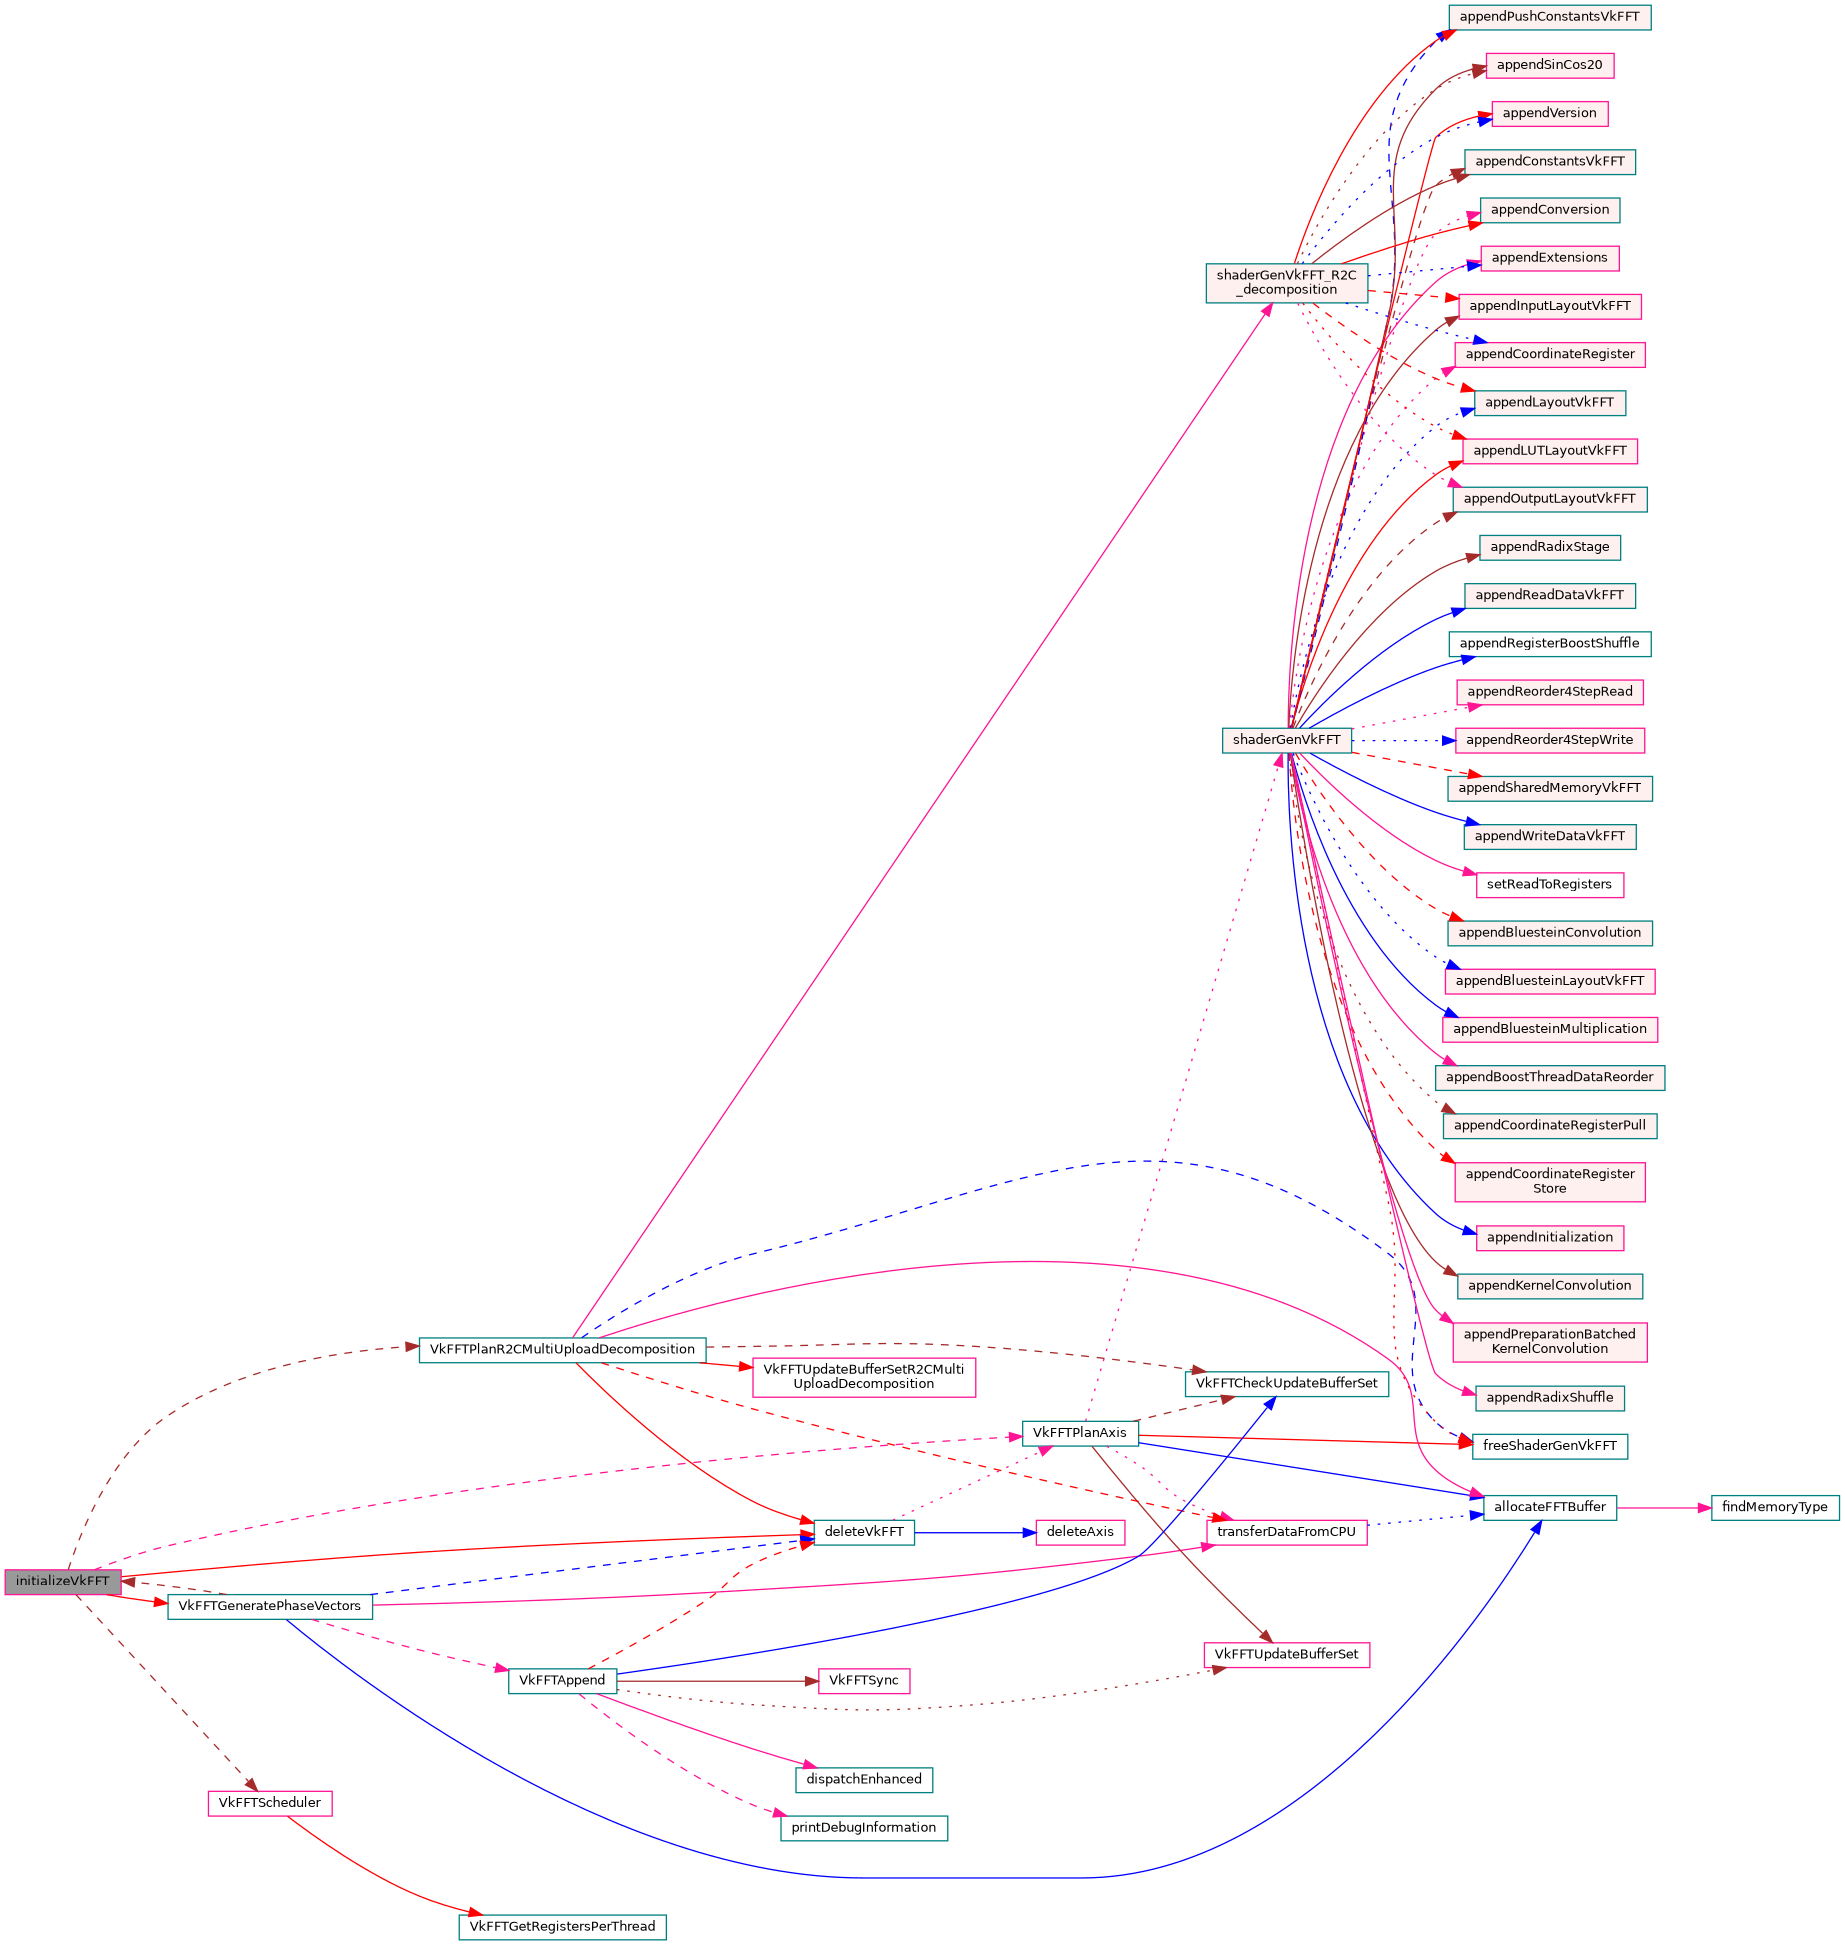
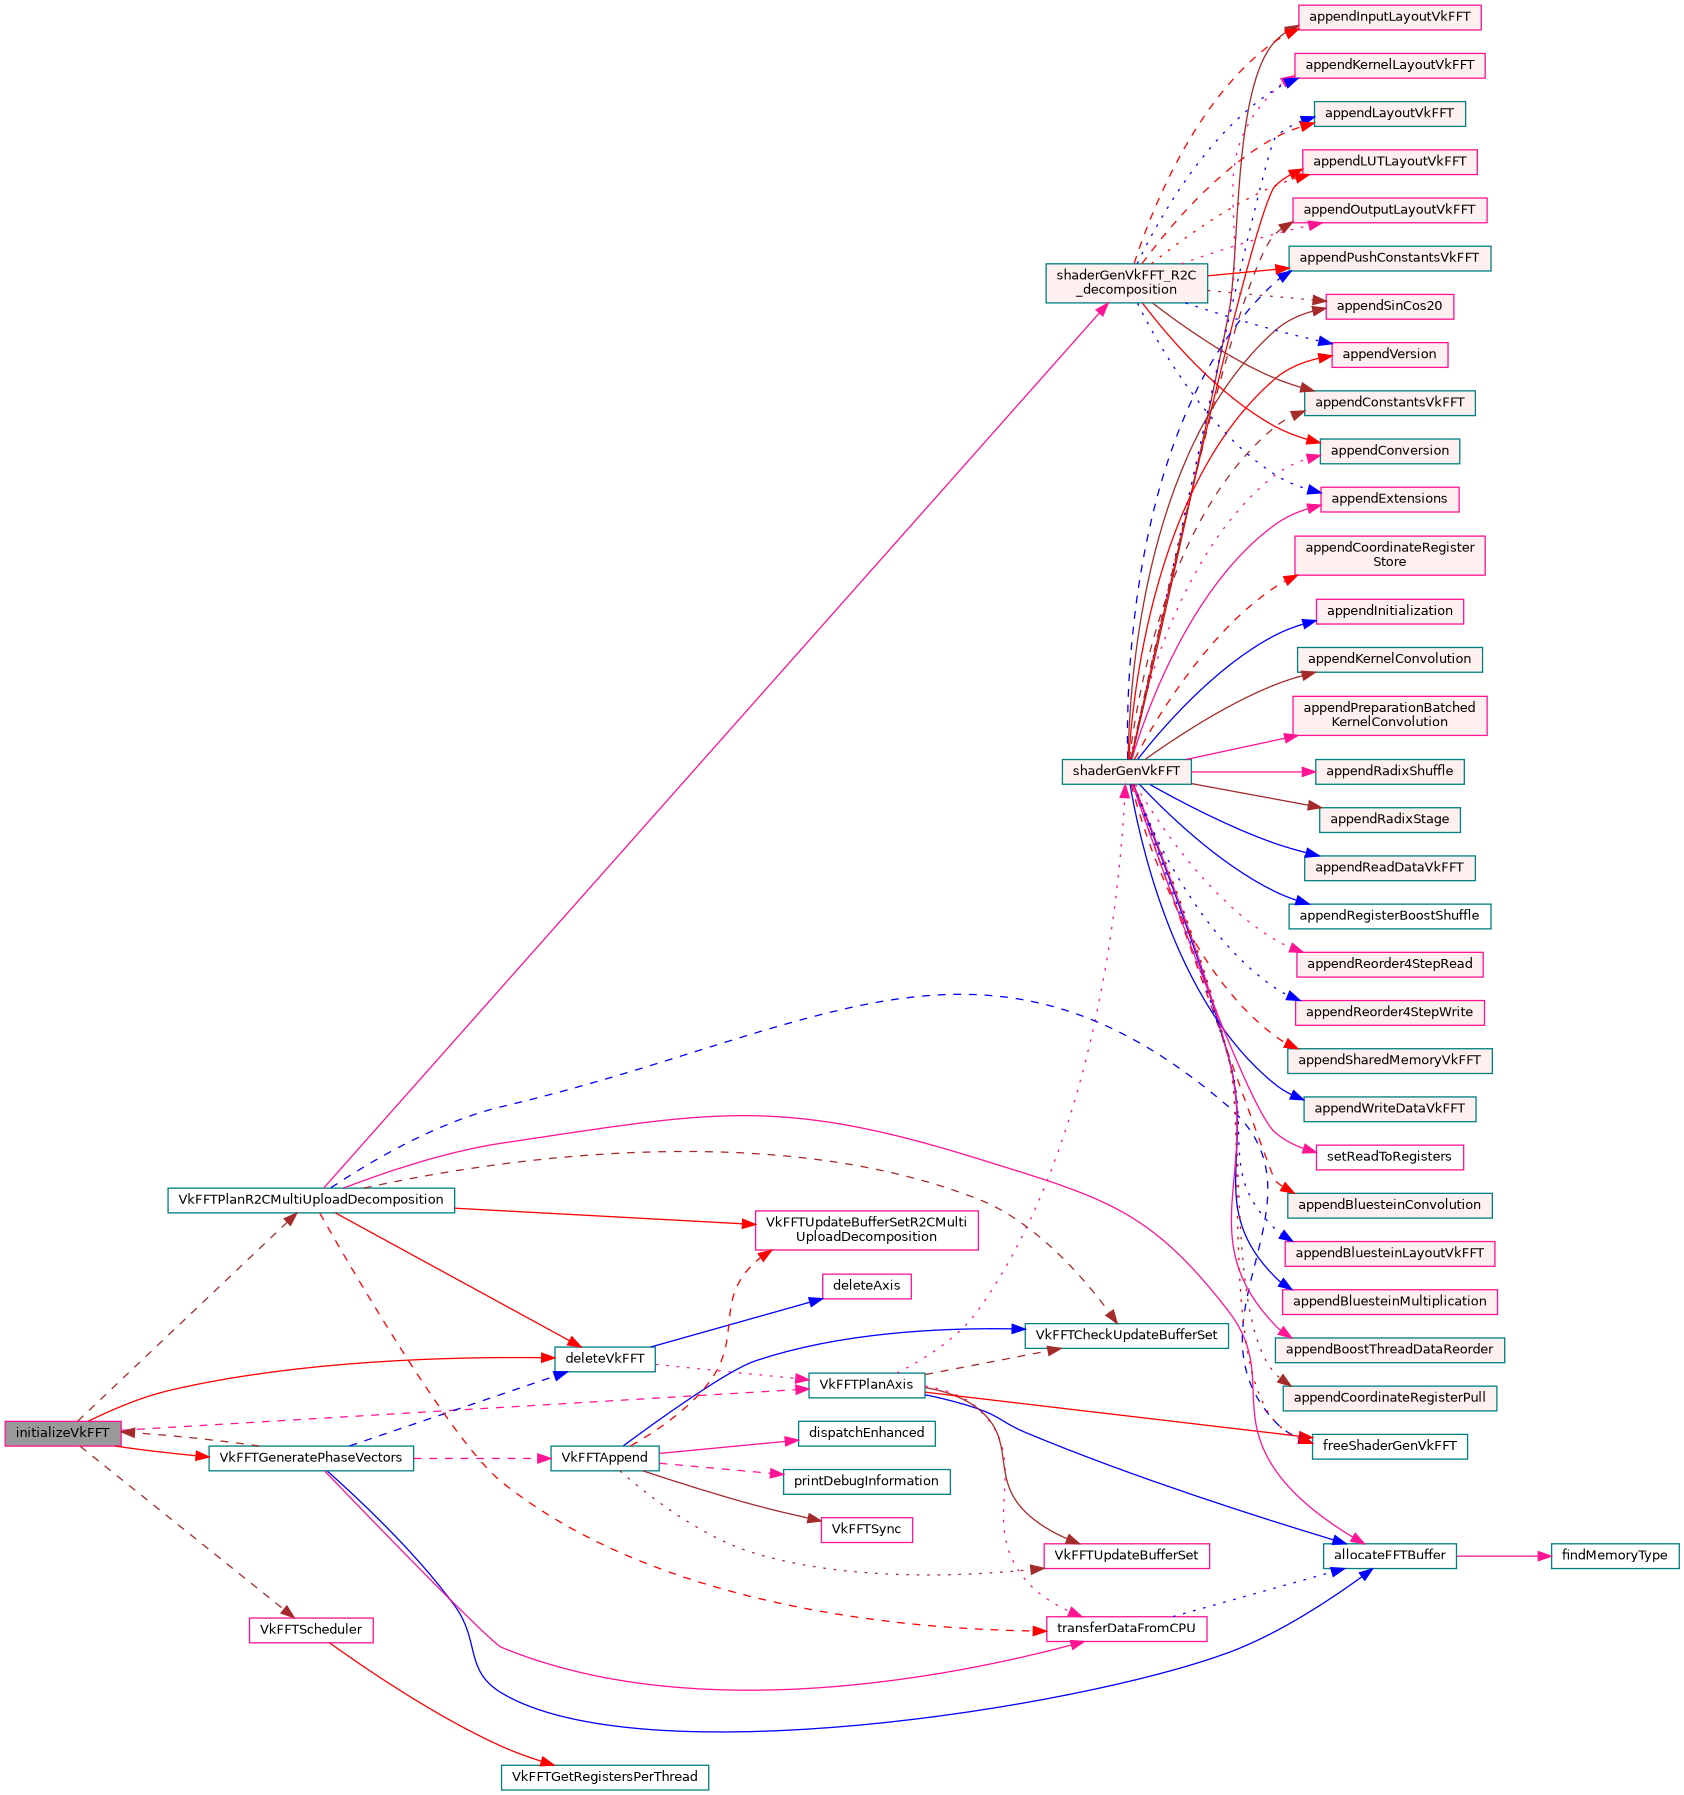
node "appendCoordinateRegister": label "appendCoordinateRegister" -> "appendKernelLayoutVkFFT"
node "appendOutputLayoutVkFFT": color teal -> deeppink
edge "VkFFTAppend" -> "deleteVkFFT": now "VkFFTAppend" -> "VkFFTUpdateBufferSetR2CMulti UploadDecomposition"
